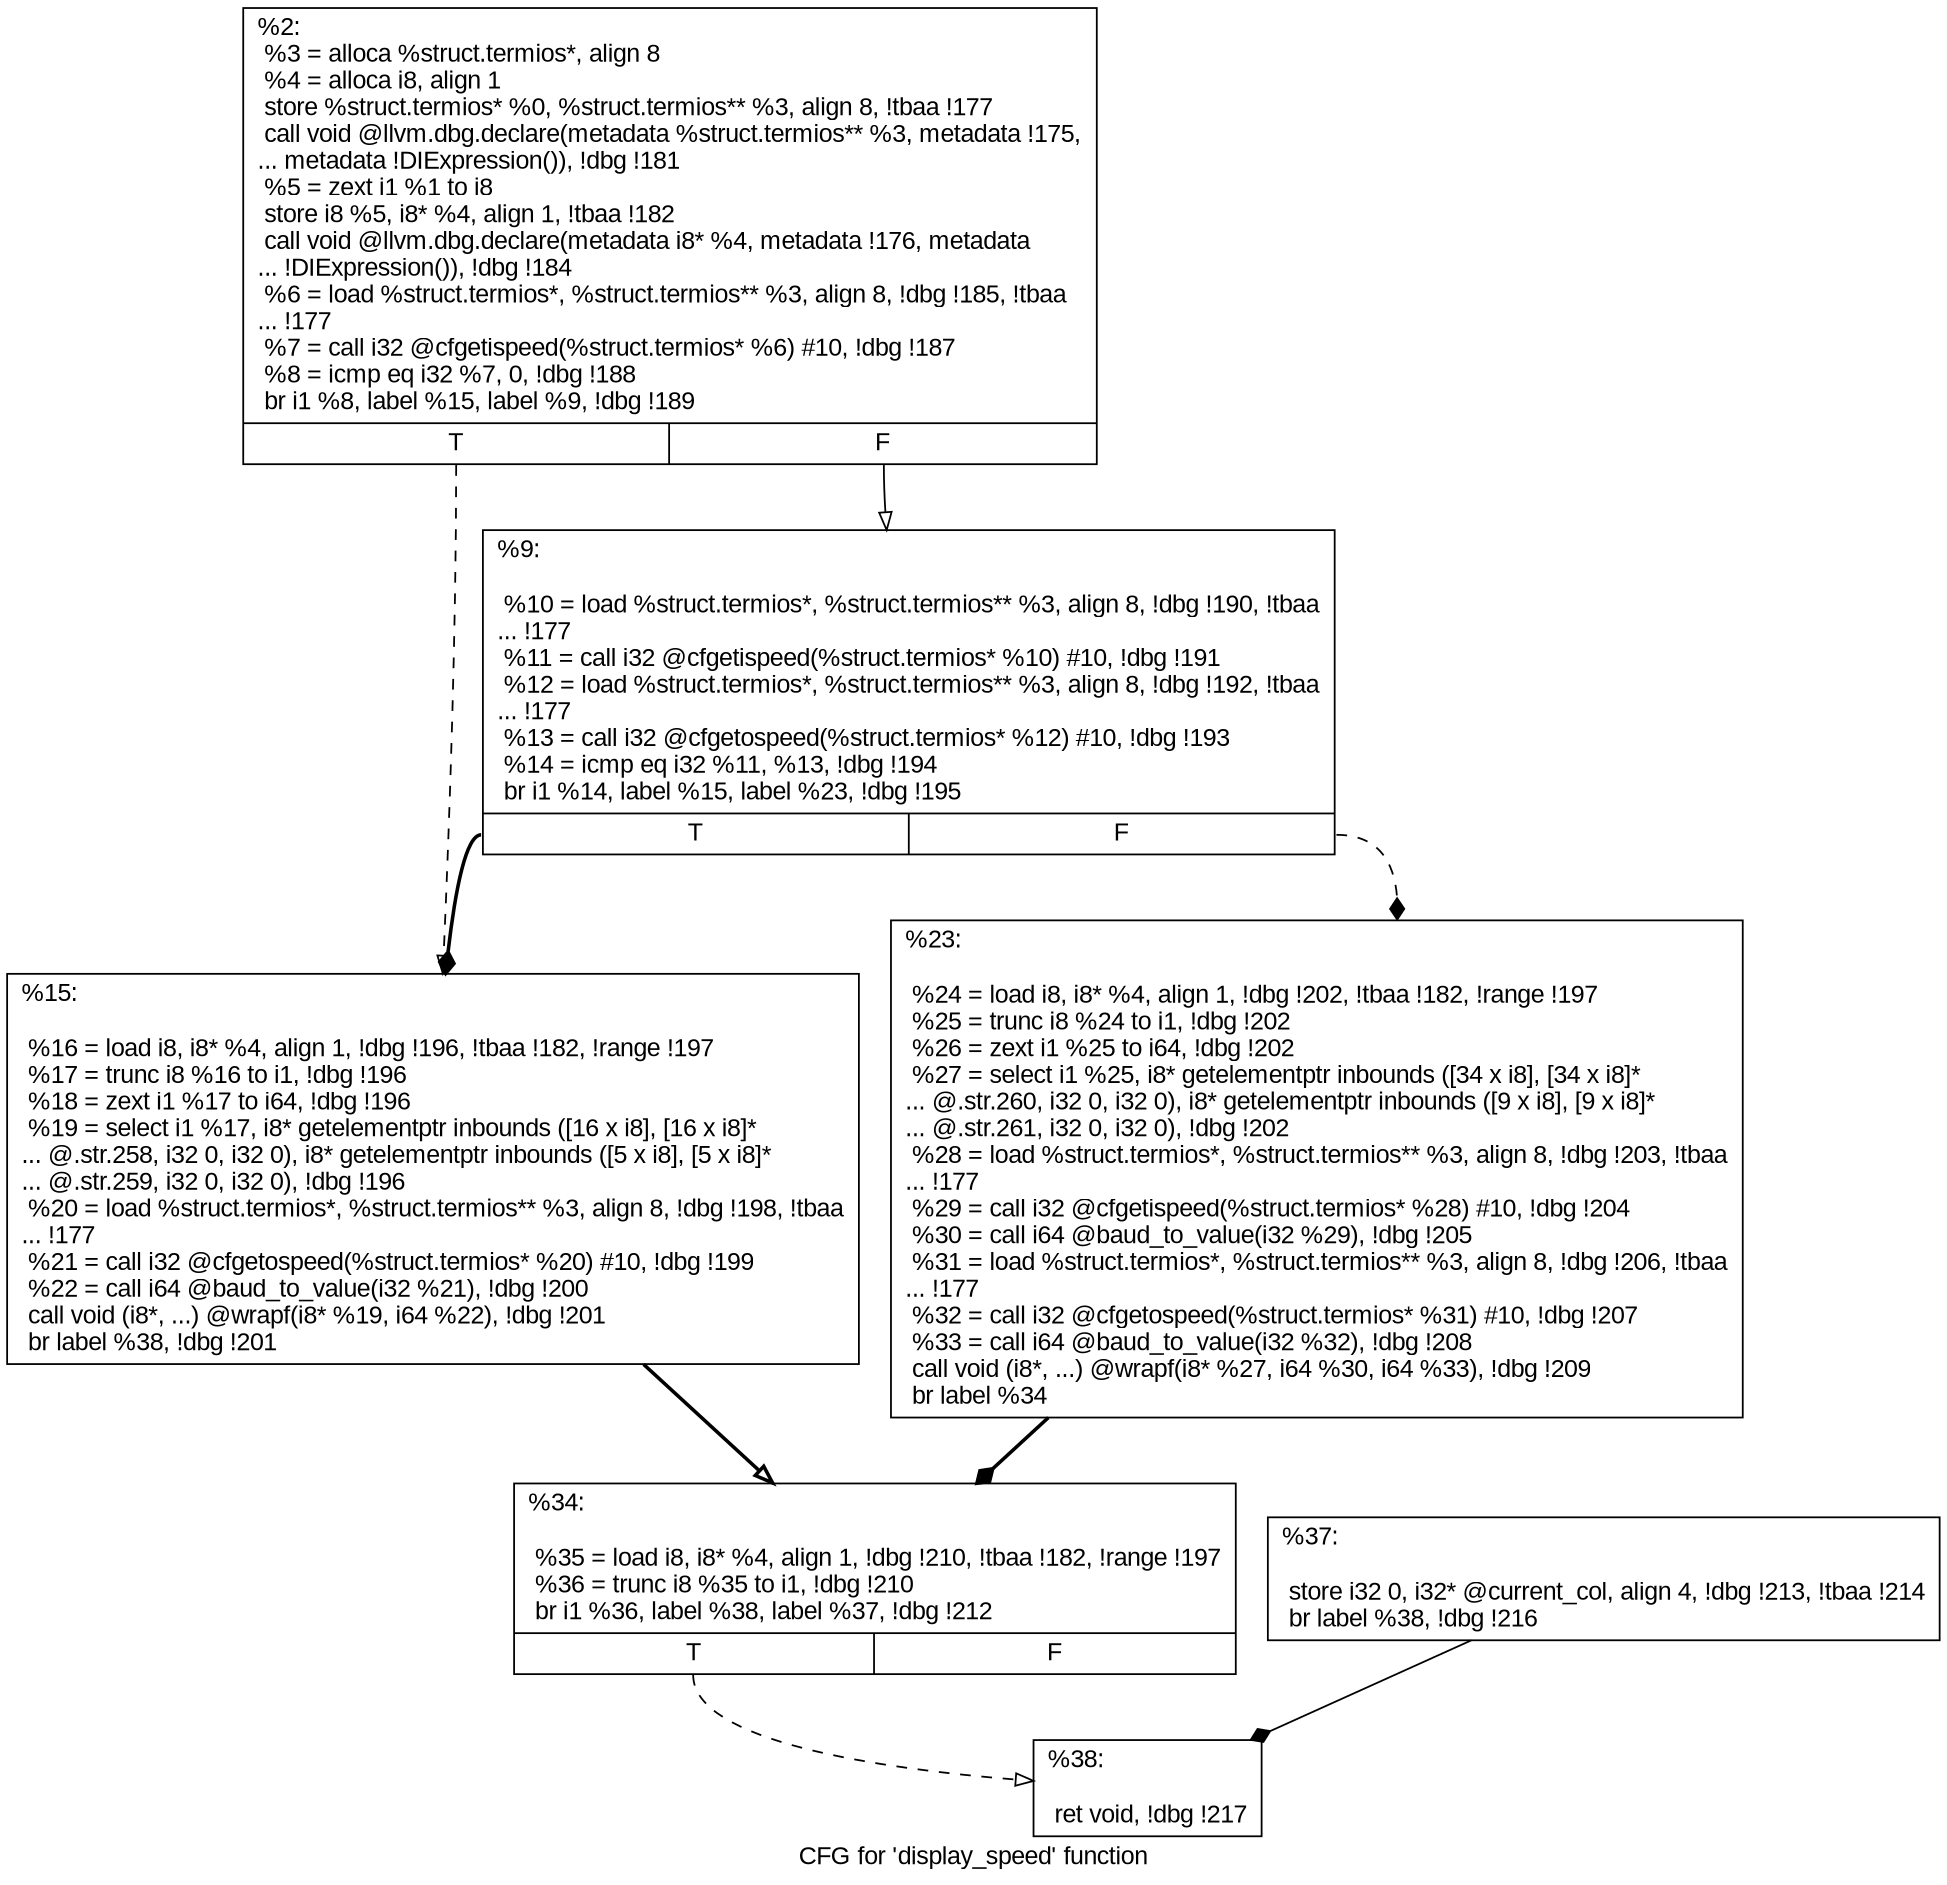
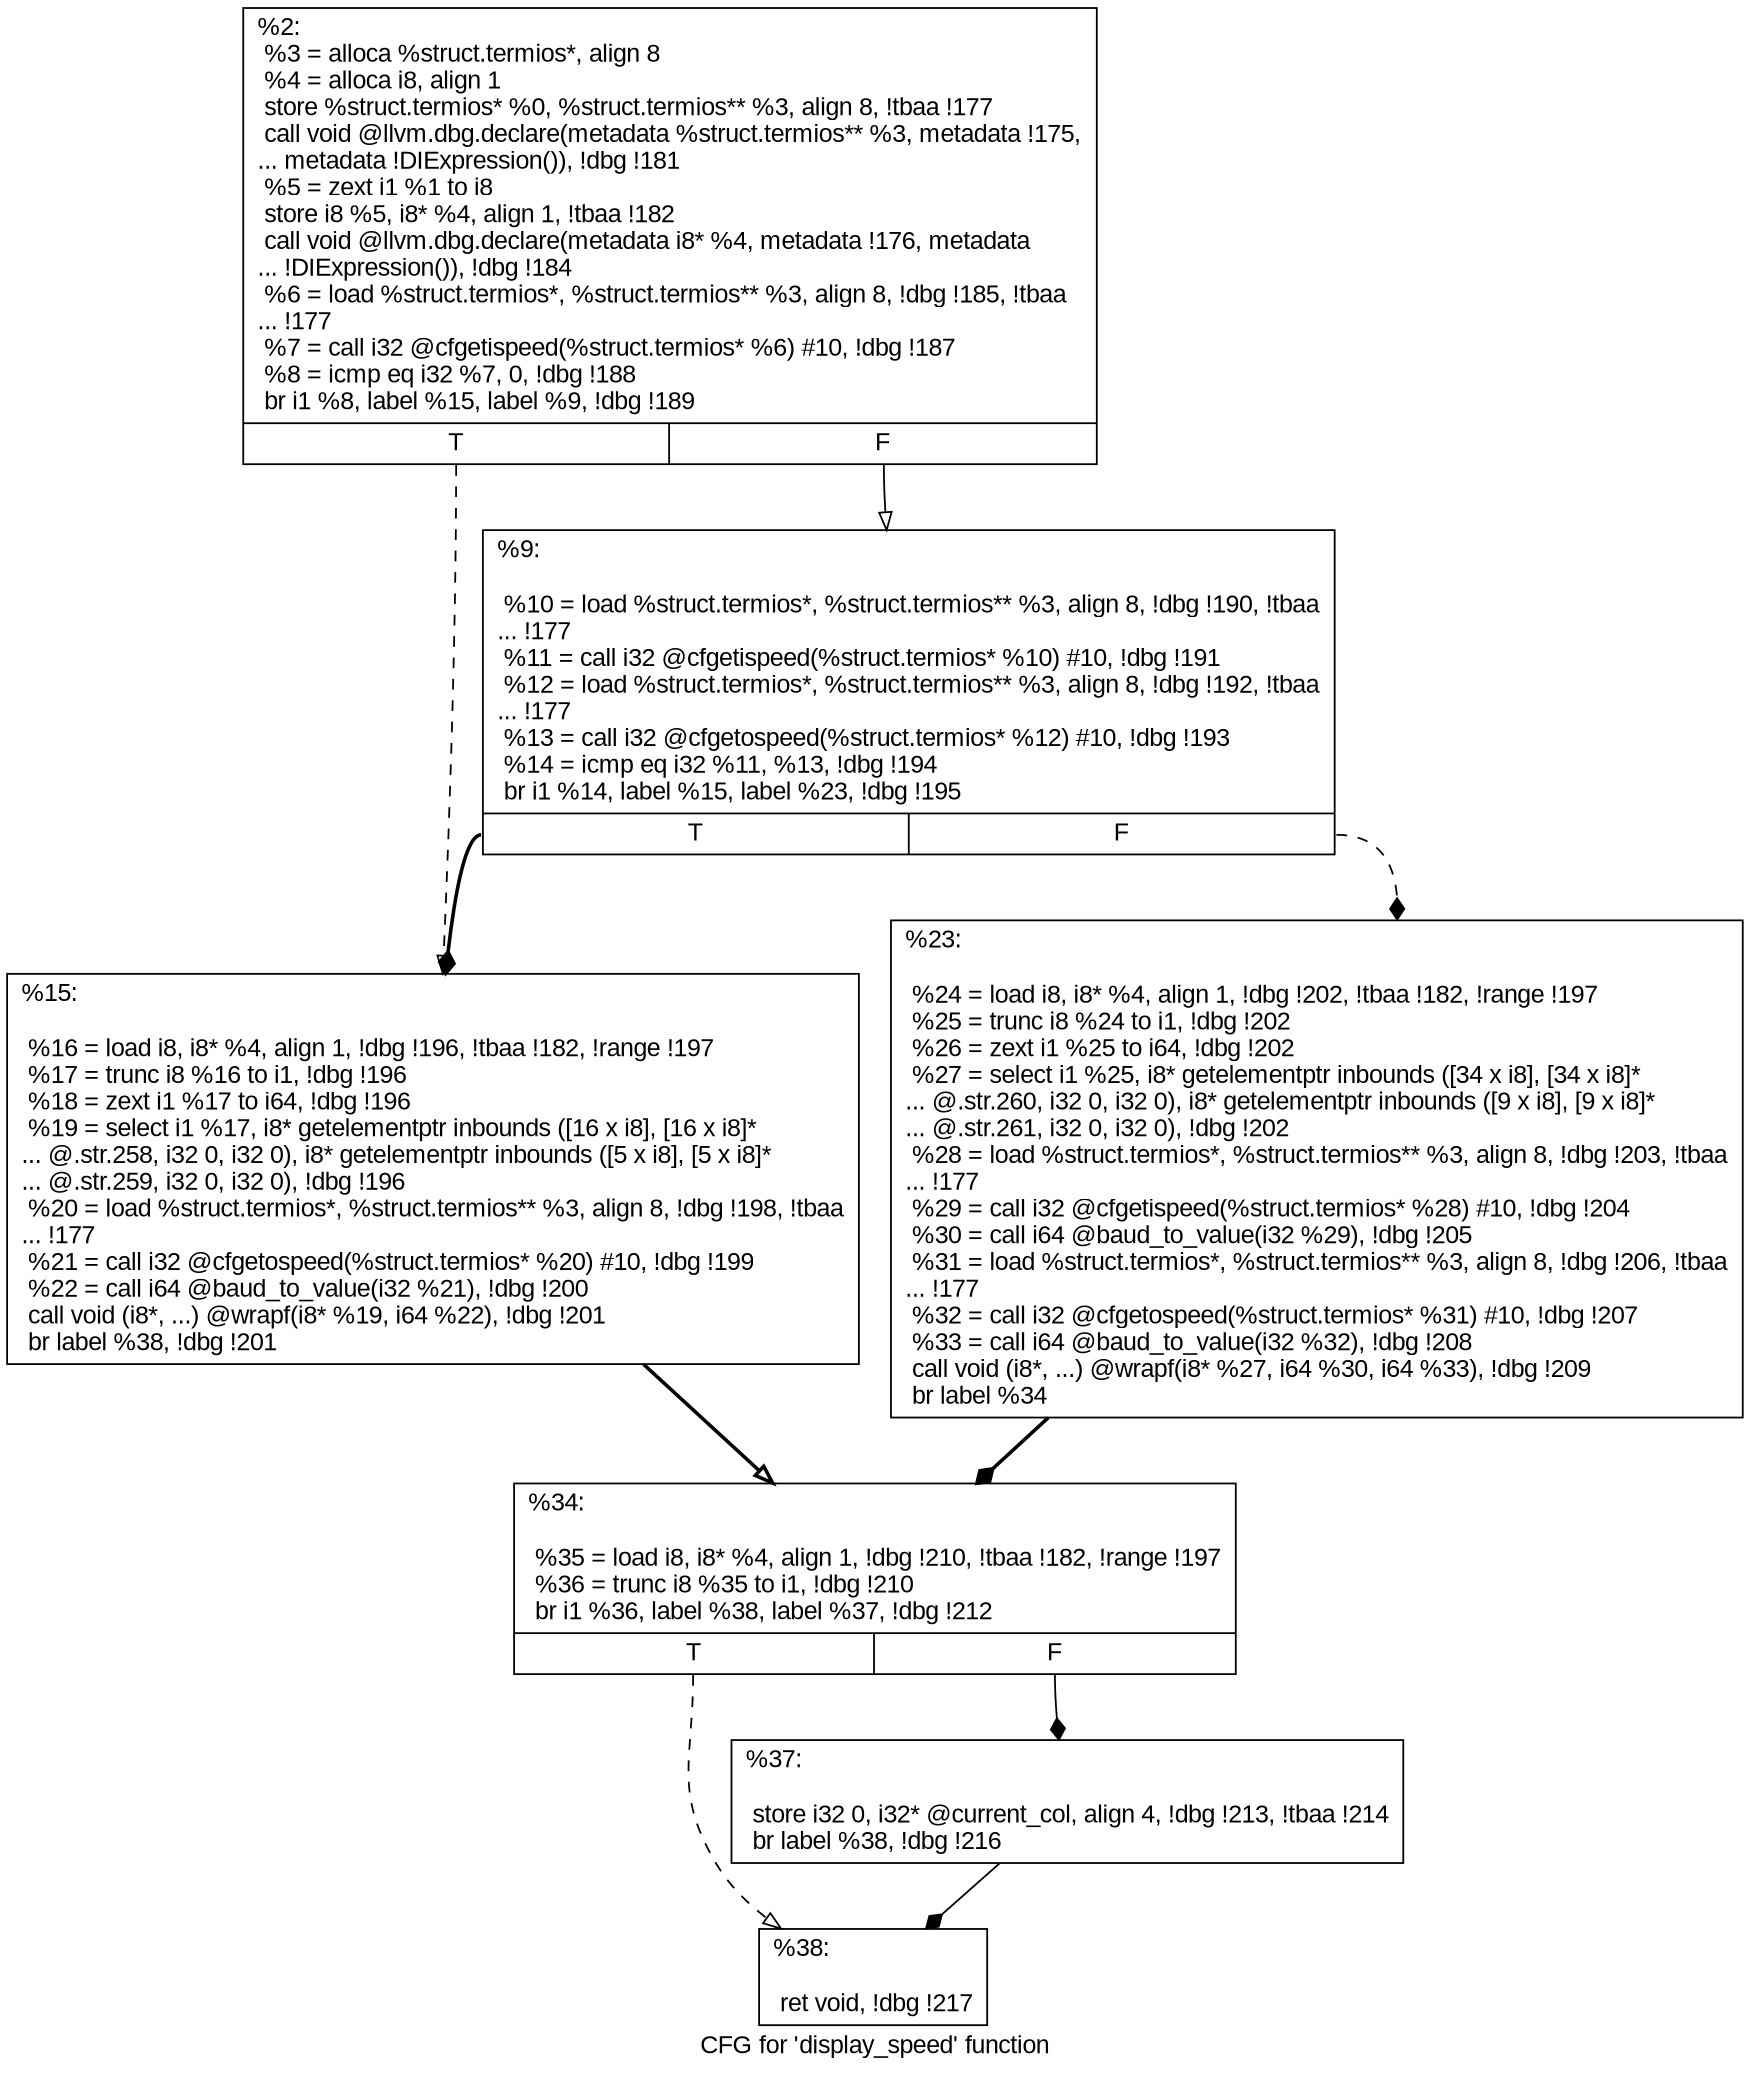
edge "%34:" -> "%37:": added
